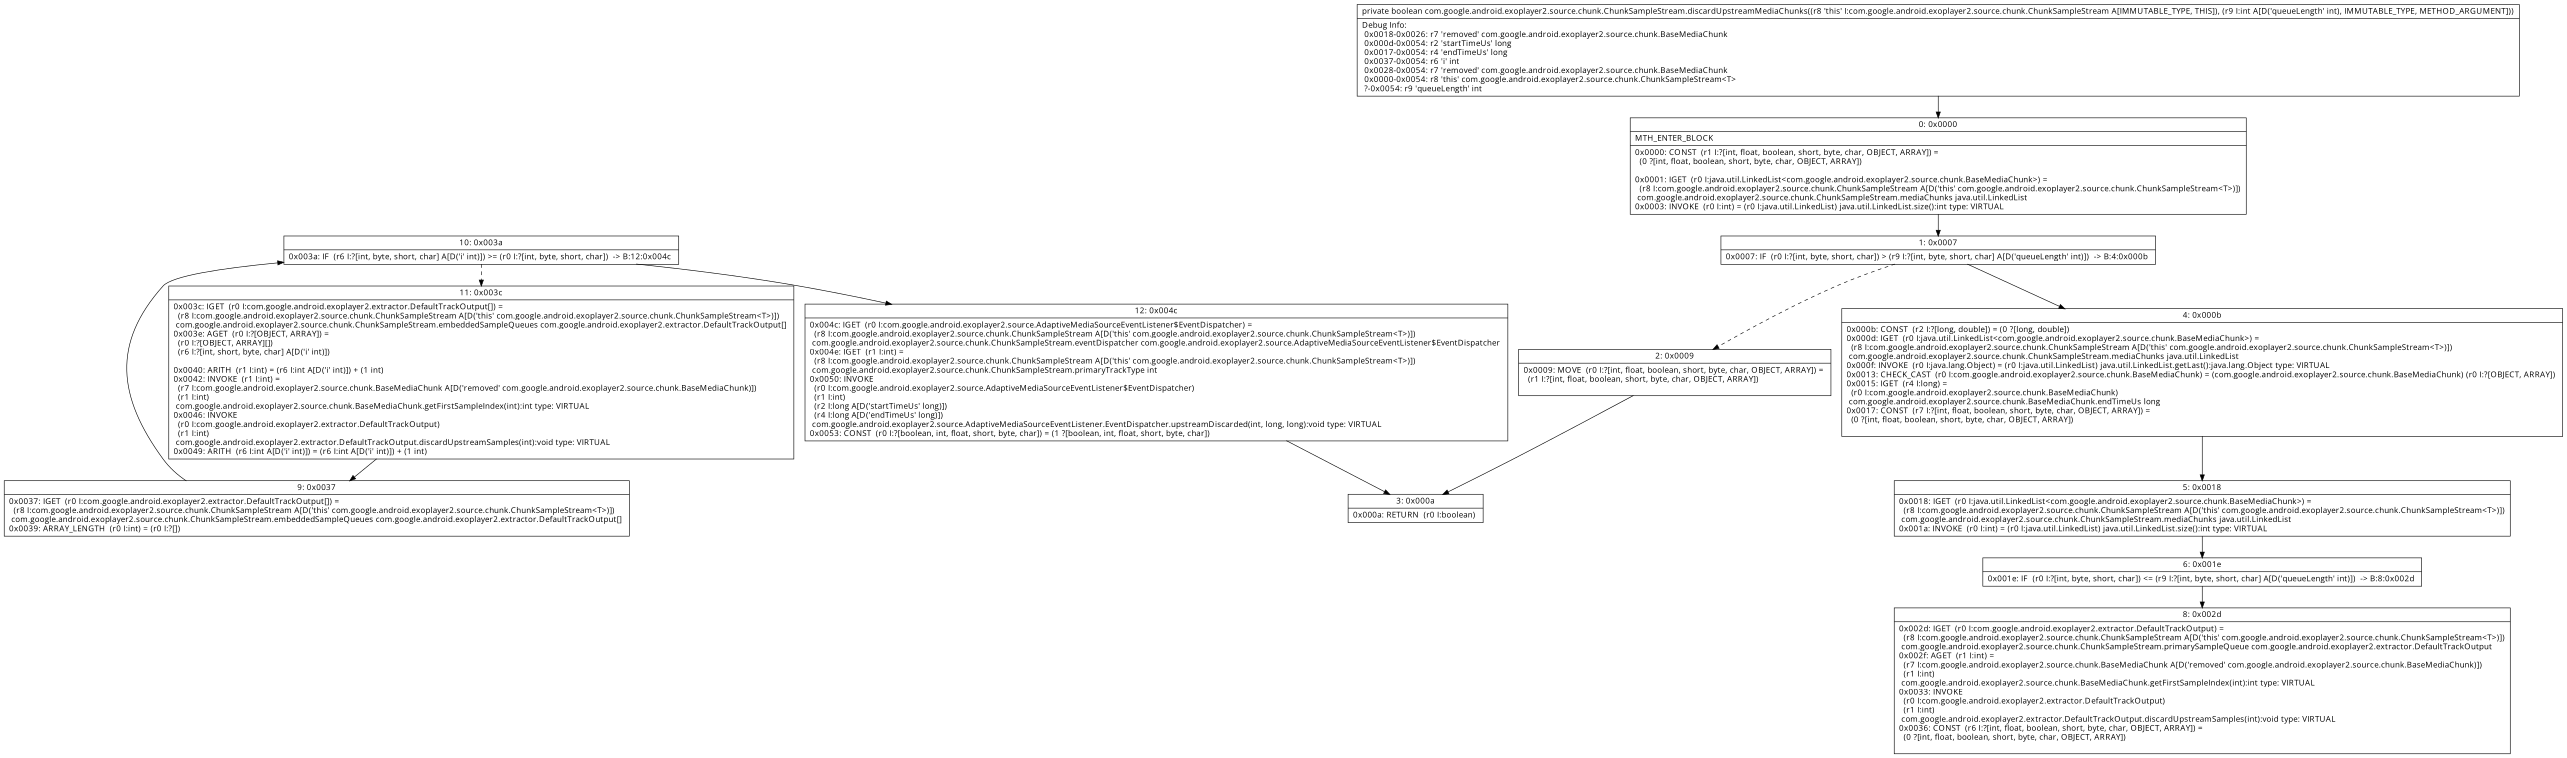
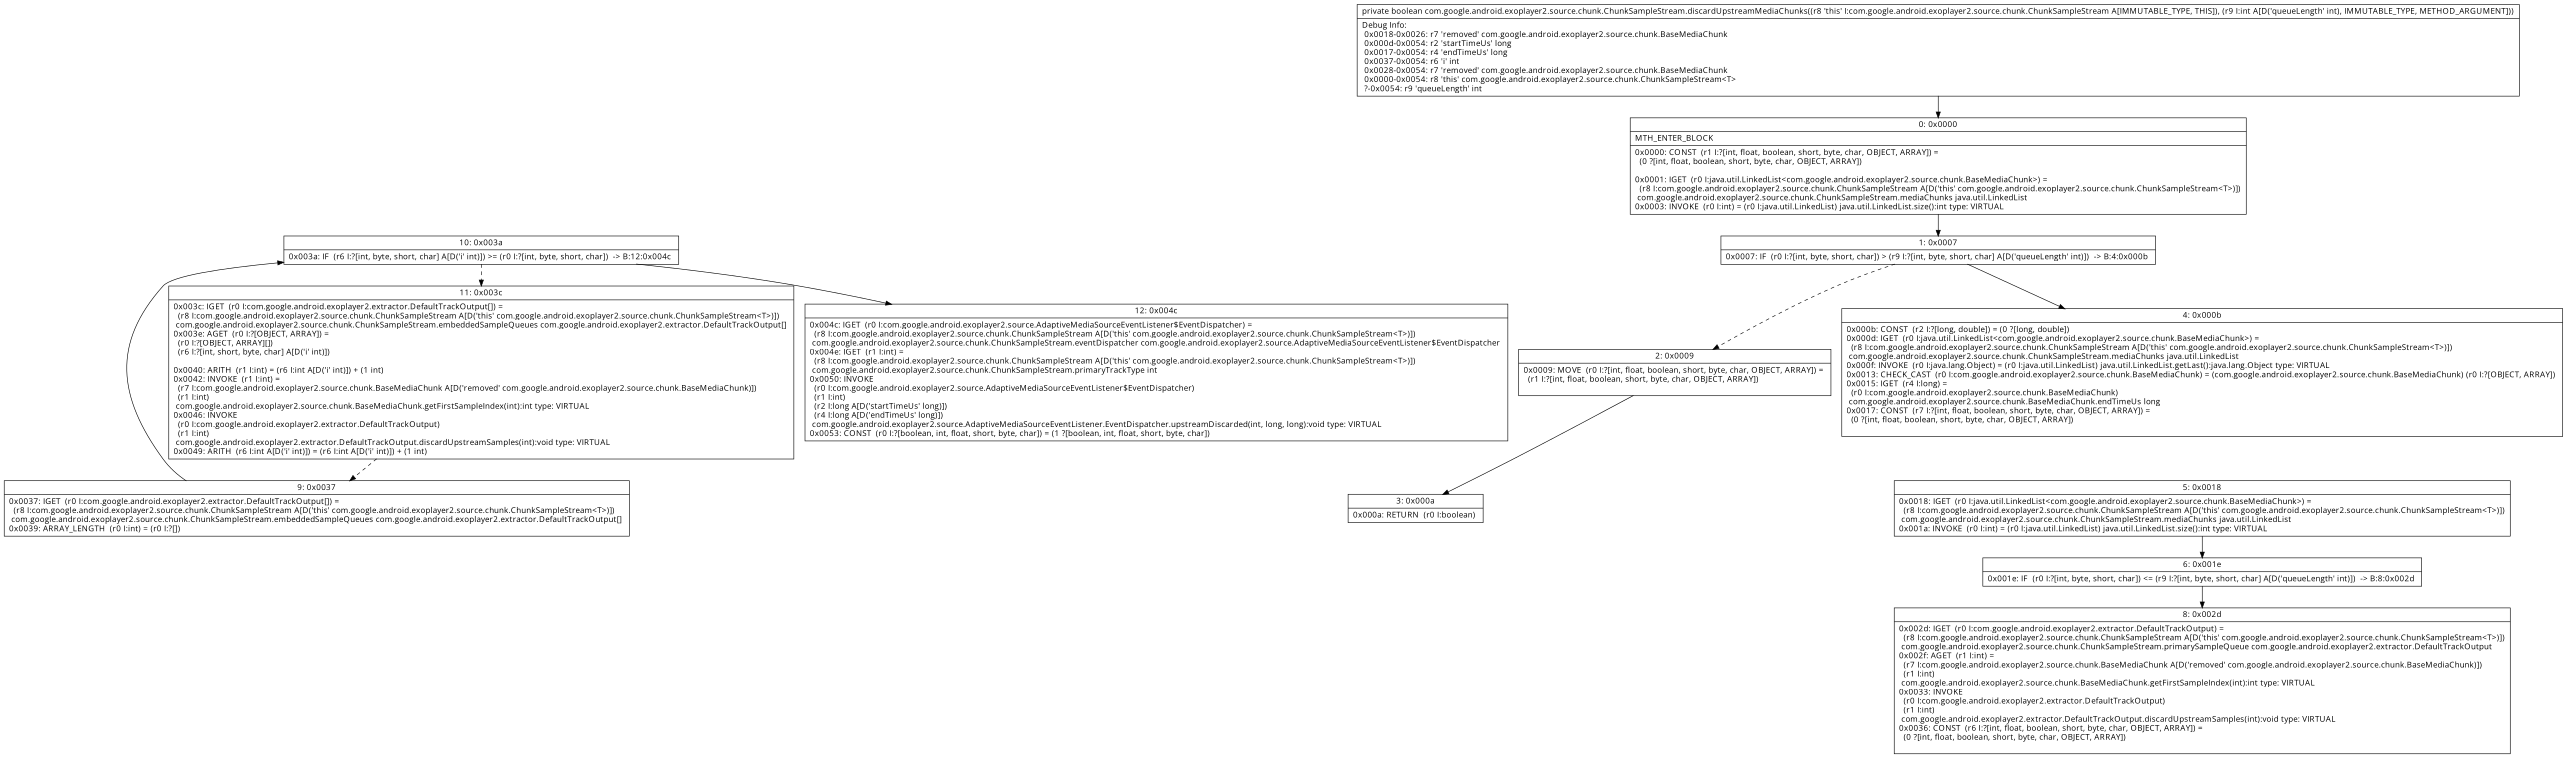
edge "4: 0x000b" -> "5: 0x0018": removed
edge "12: 0x004c" -> "3: 0x000a": removed
edge "11: 0x003c" -> "9: 0x0037": style solid -> dashed
